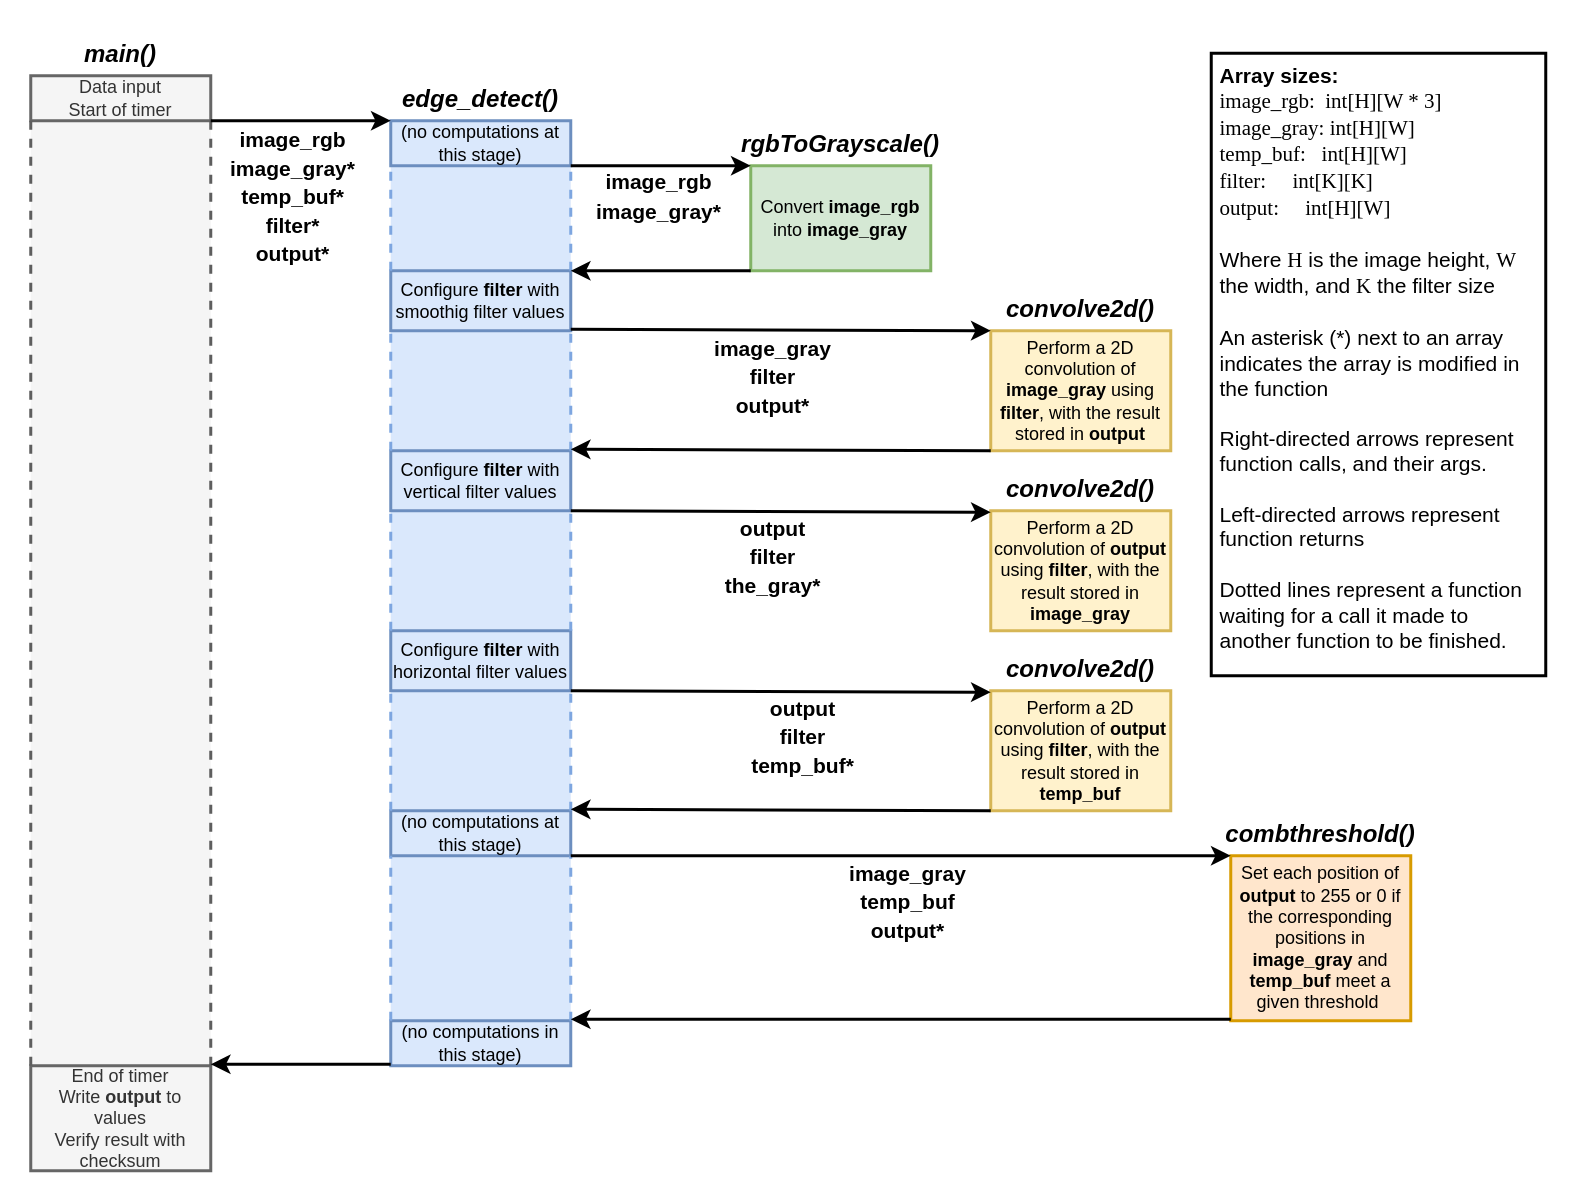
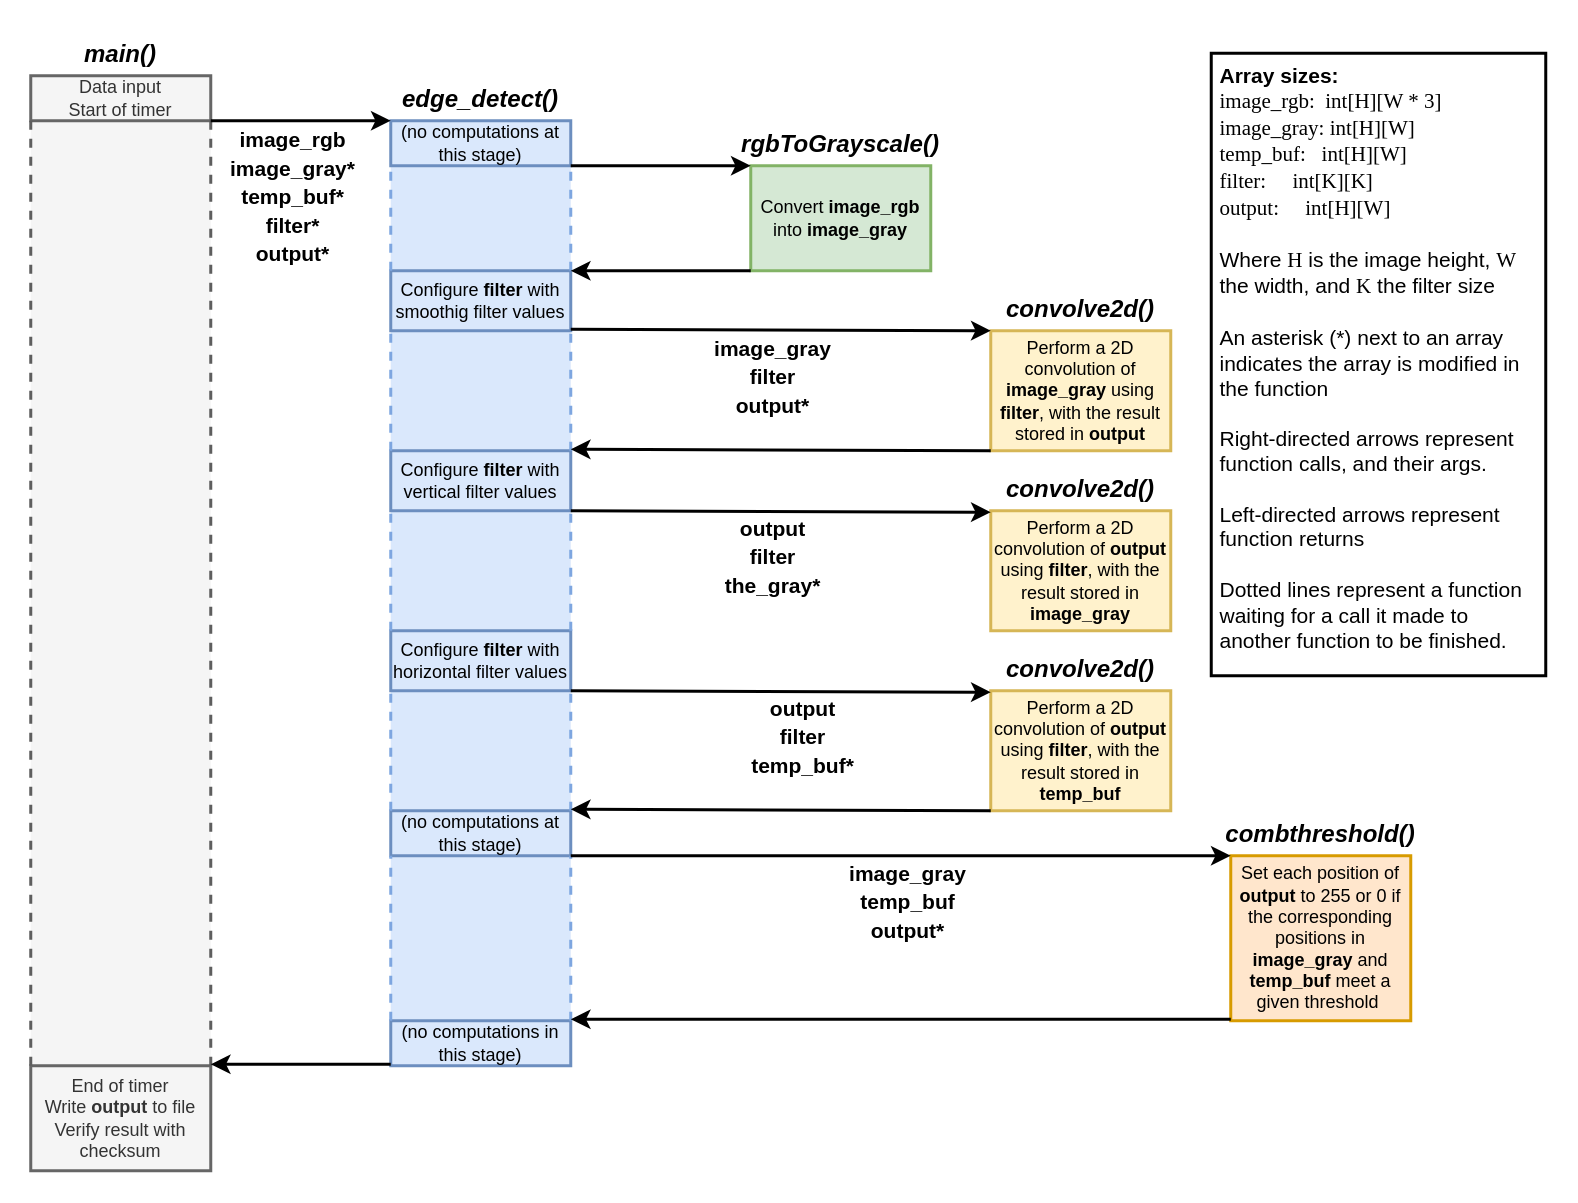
node "image_rgb image_gray*": removed
node "End of timer Write output to values Verify result with checksum": label "End of timer Write output to values Verify result with checksum" -> "End of timer Write output to file Verify result with checksum"
